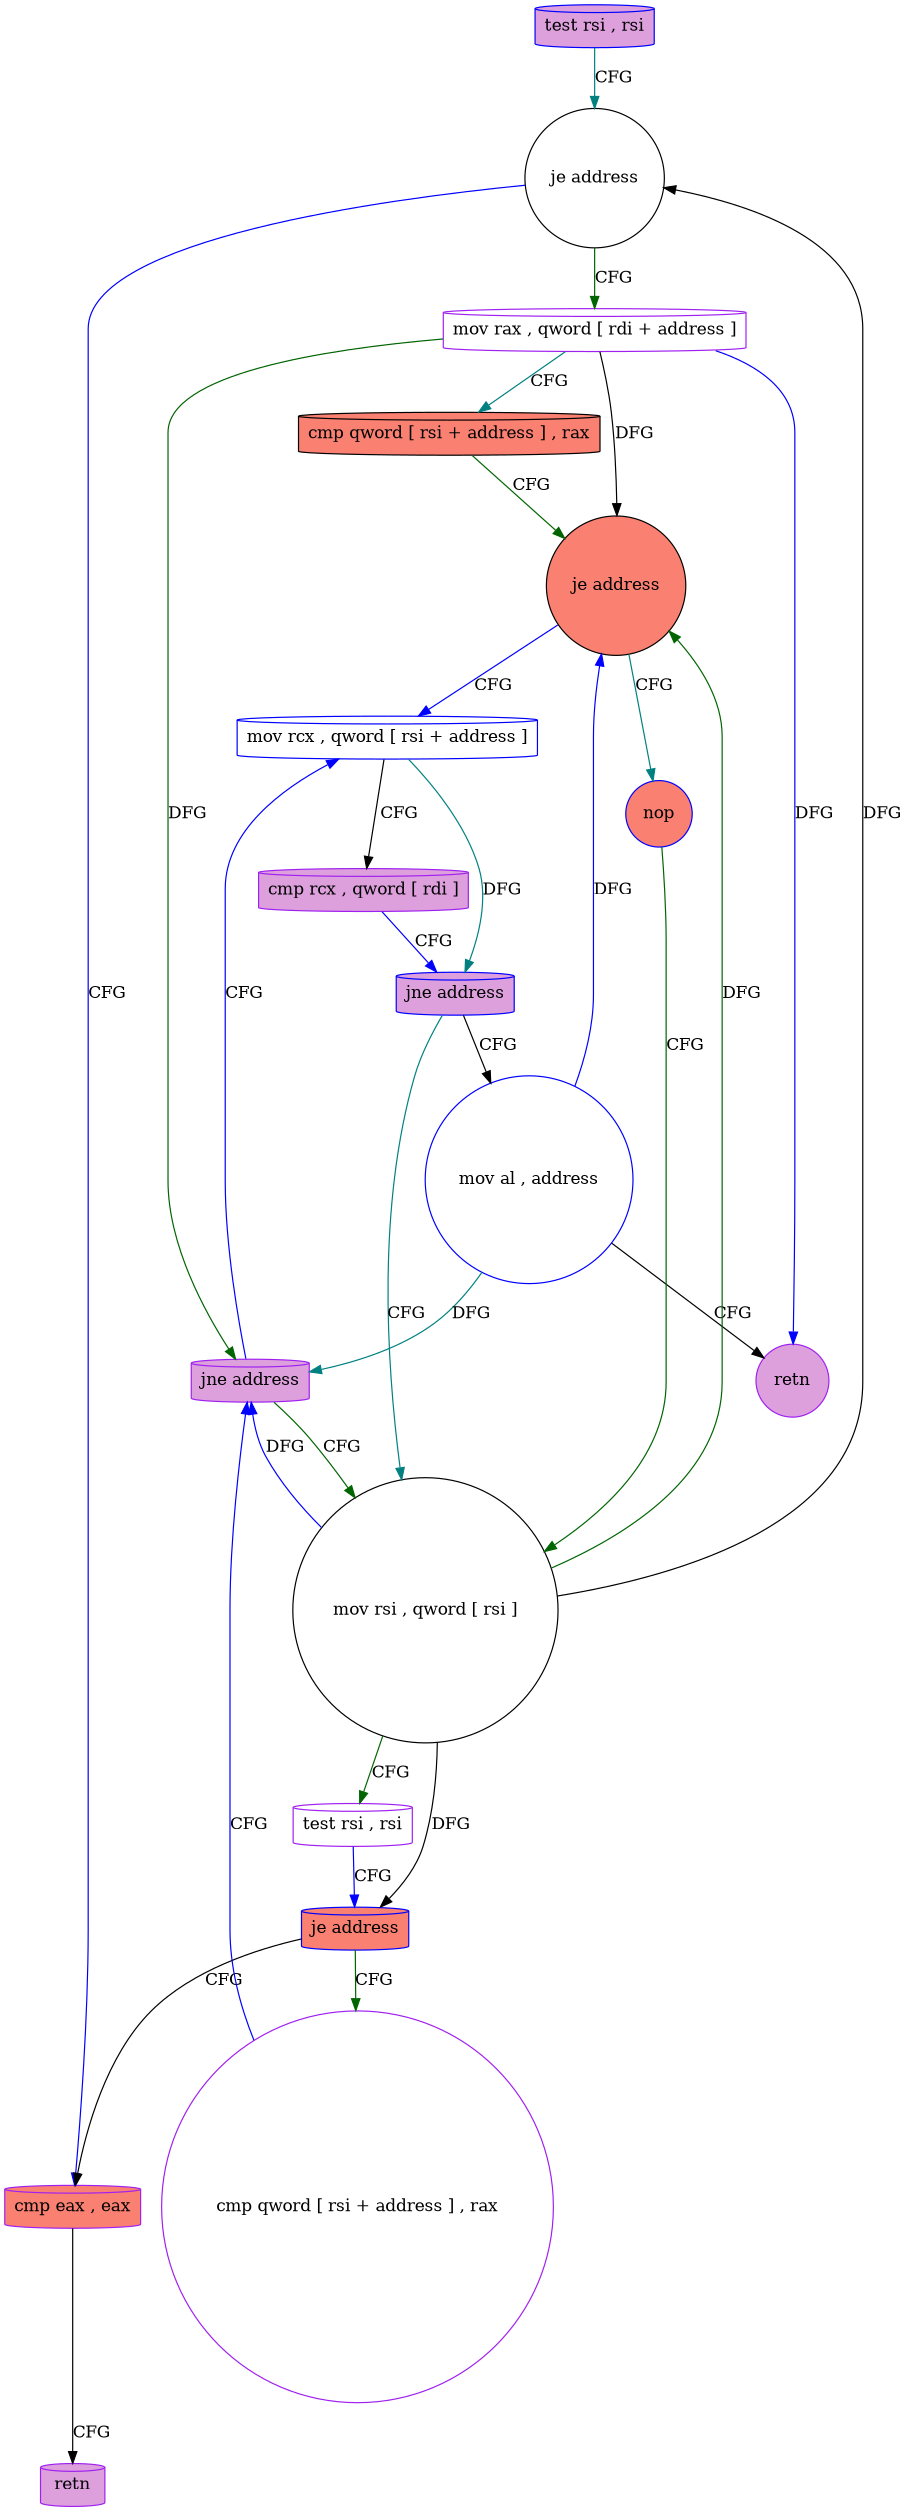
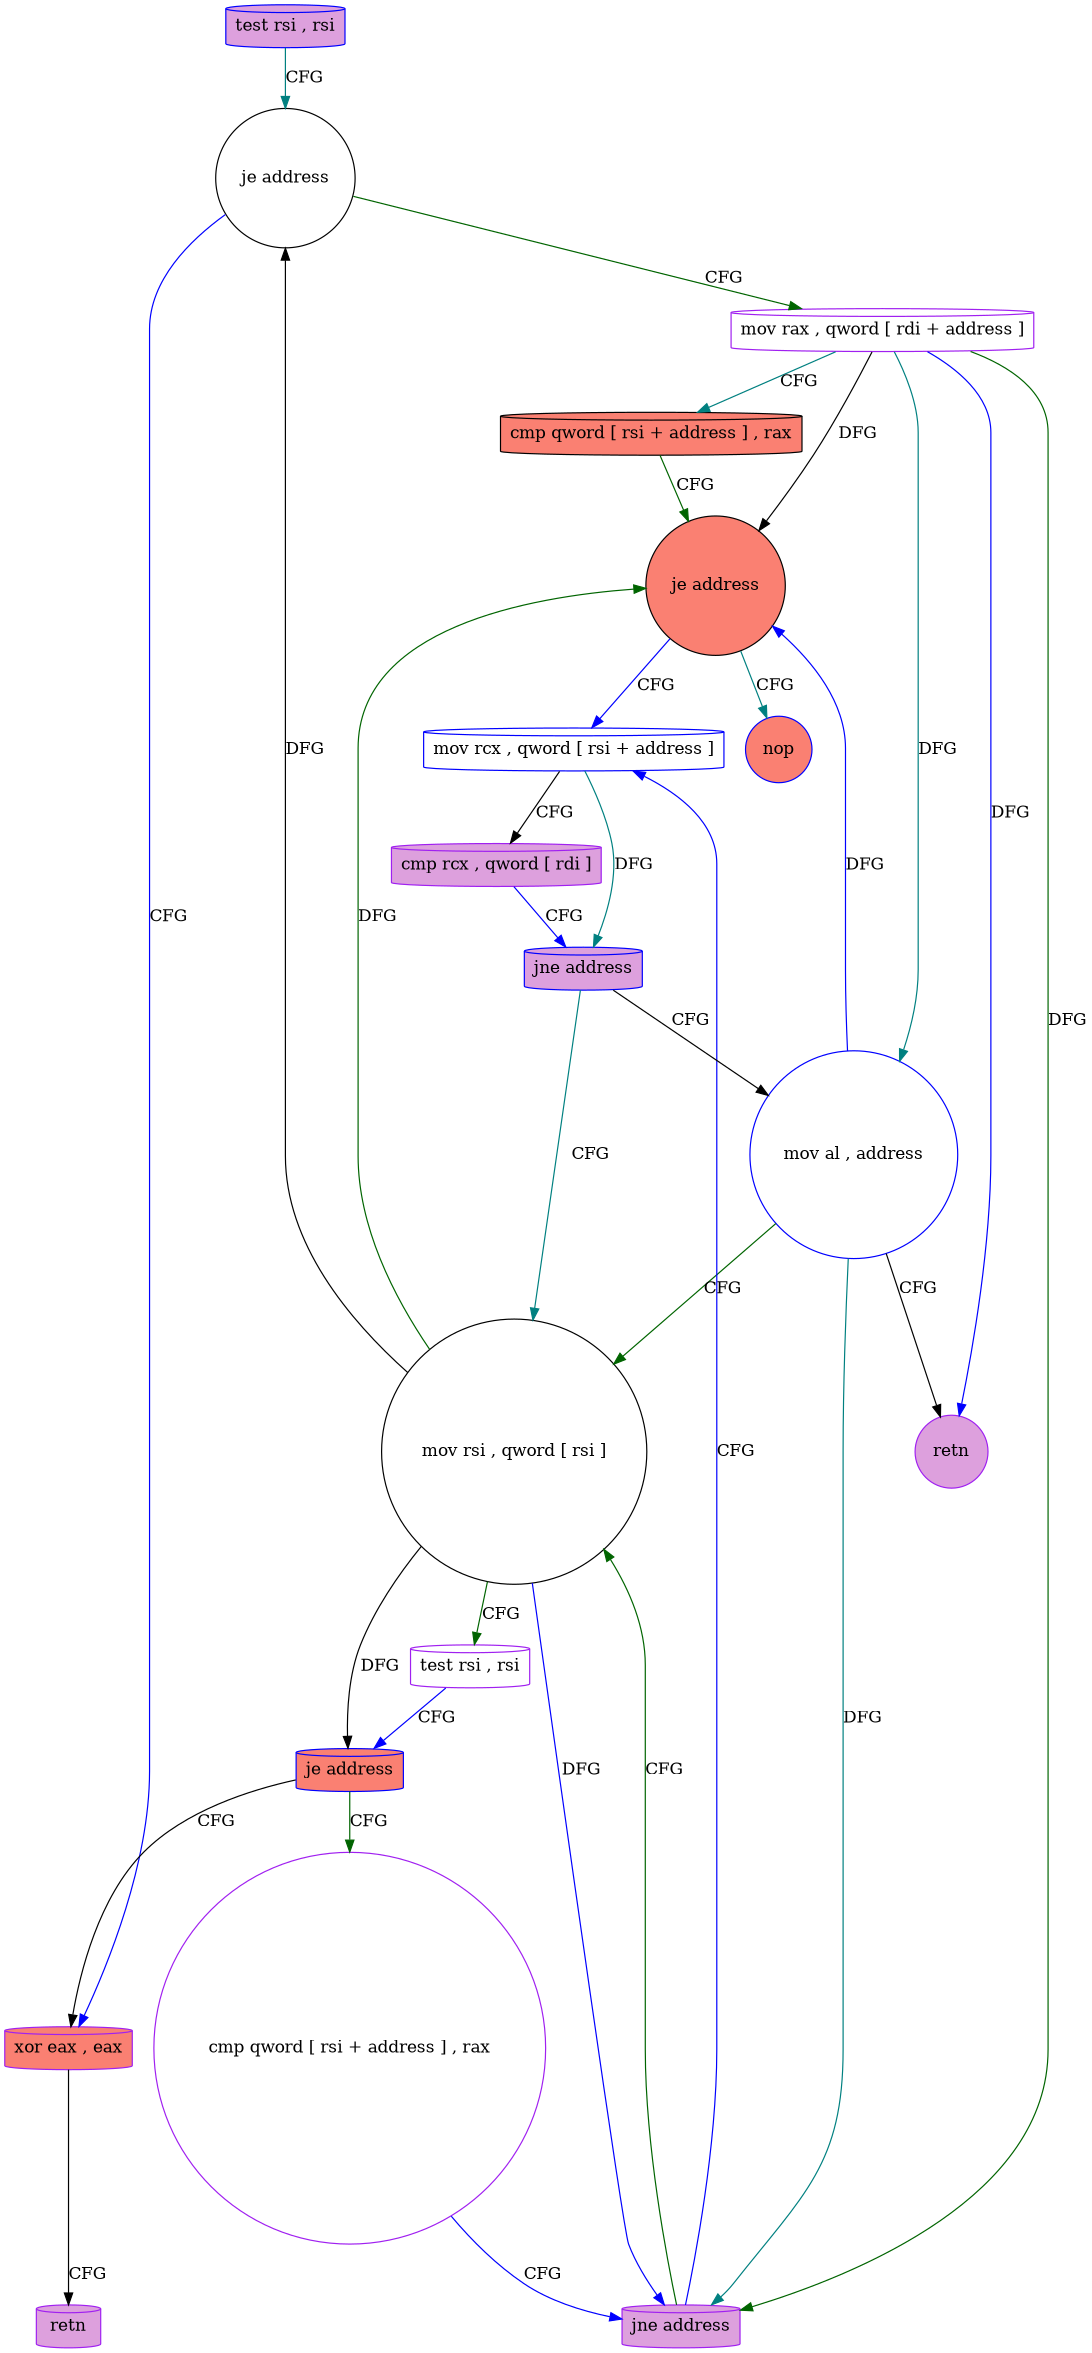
edge "mov rax , qword [ rdi + address ]" -> "mov al , address": added, label "DFG"
edge "nop" -> "mov rsi , qword [ rsi ]": now "mov al , address" -> "mov rsi , qword [ rsi ]"
node "cmp eax , eax": label "cmp eax , eax" -> "xor eax , eax"
